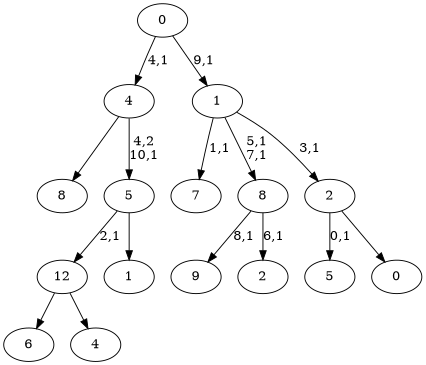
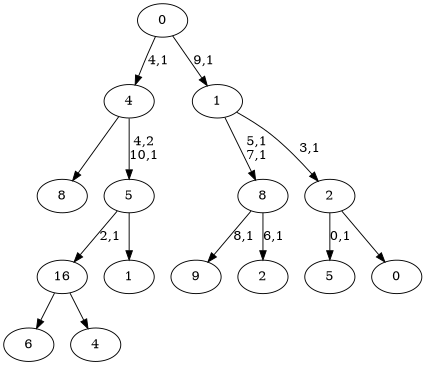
node "7": removed
node "12": label "12" -> "16"
